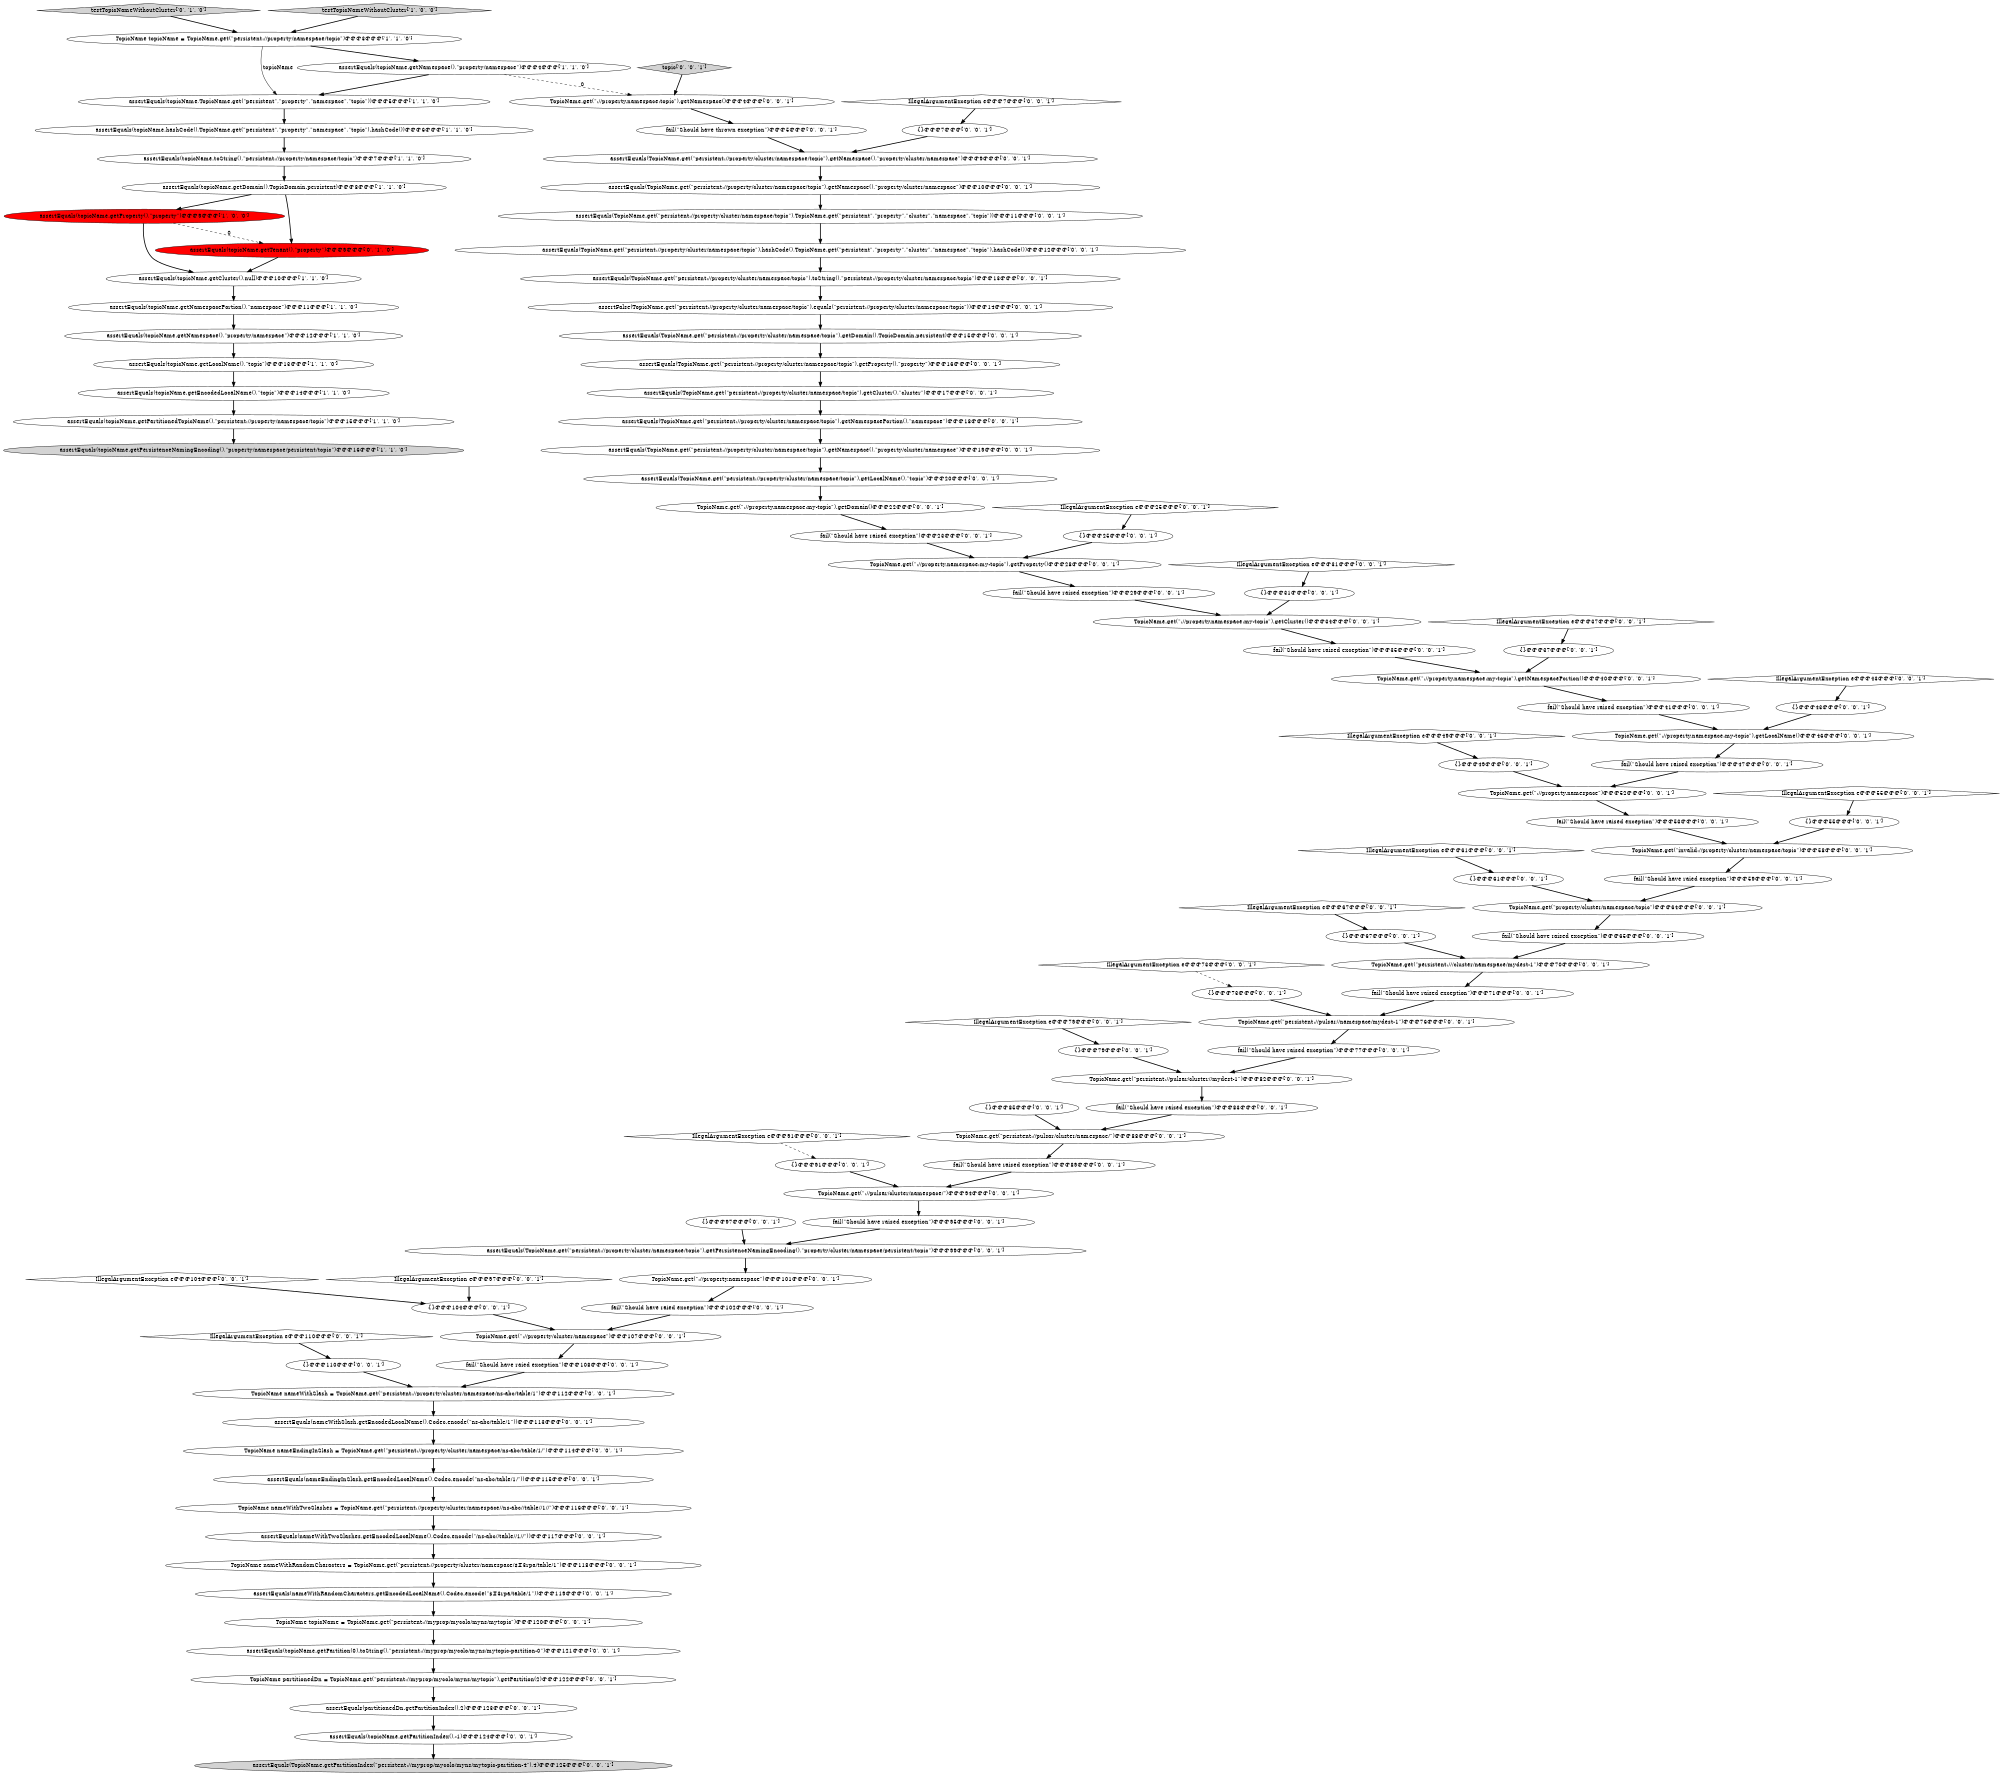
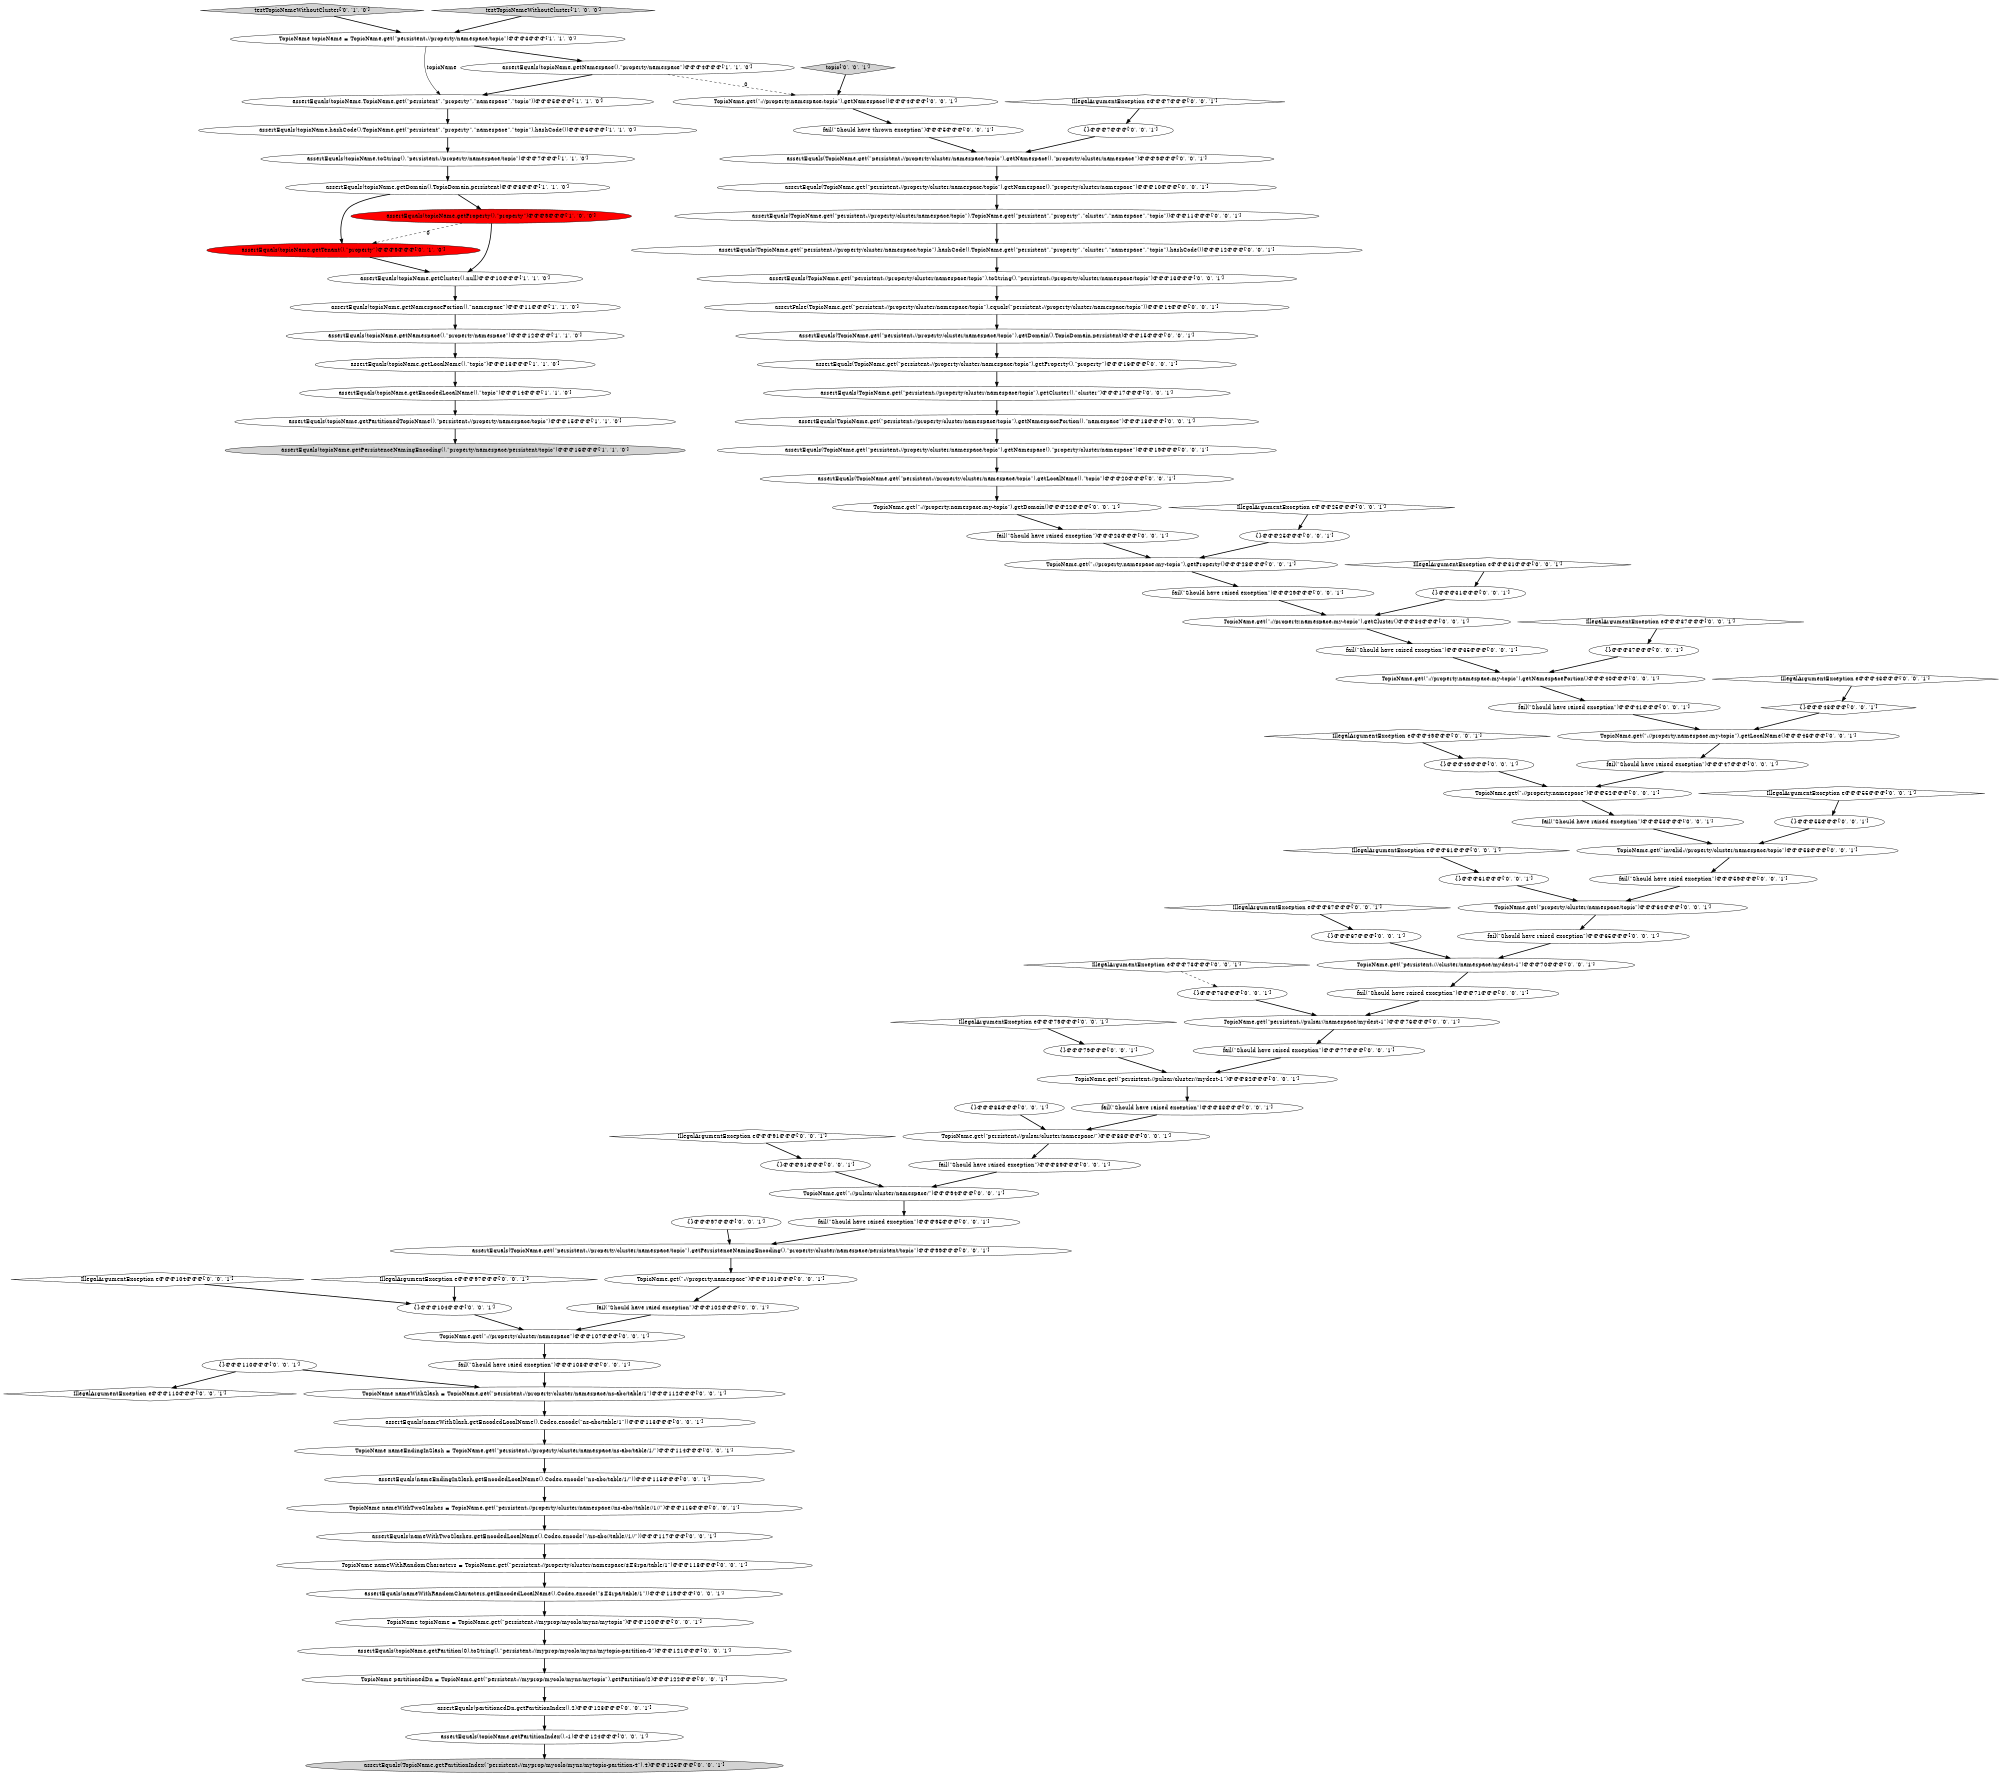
node "{}@@@43@@@['0', '0', '1']": shape ellipse -> diamond
edge "IllegalArgumentException e@@@91@@@['0', '0', '1']" -> "{}@@@91@@@['0', '0', '1']": style dashed -> bold
edge "IllegalArgumentException e@@@110@@@['0', '0', '1']" -> "{}@@@110@@@['0', '0', '1']": reversed
